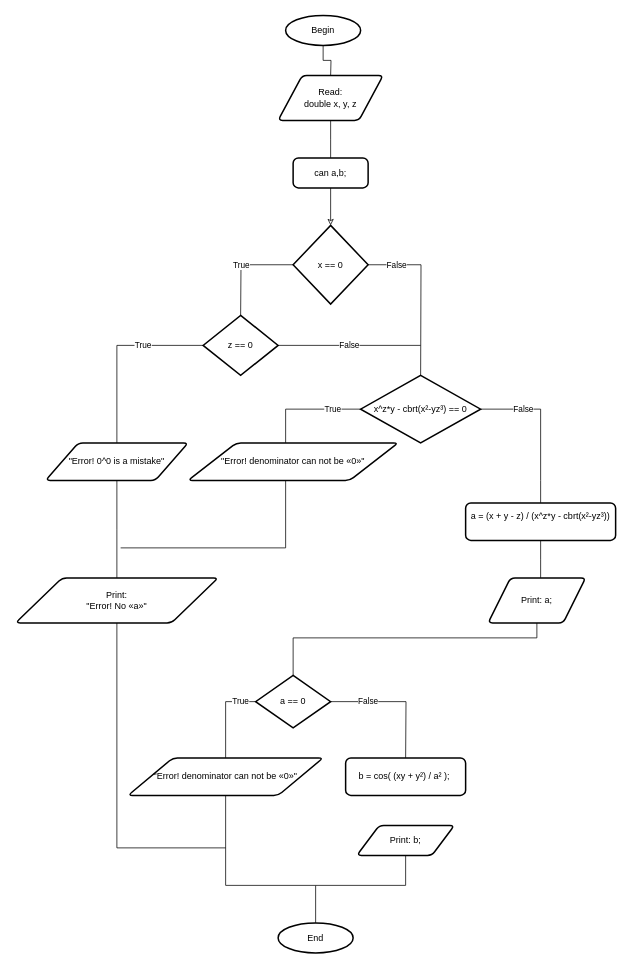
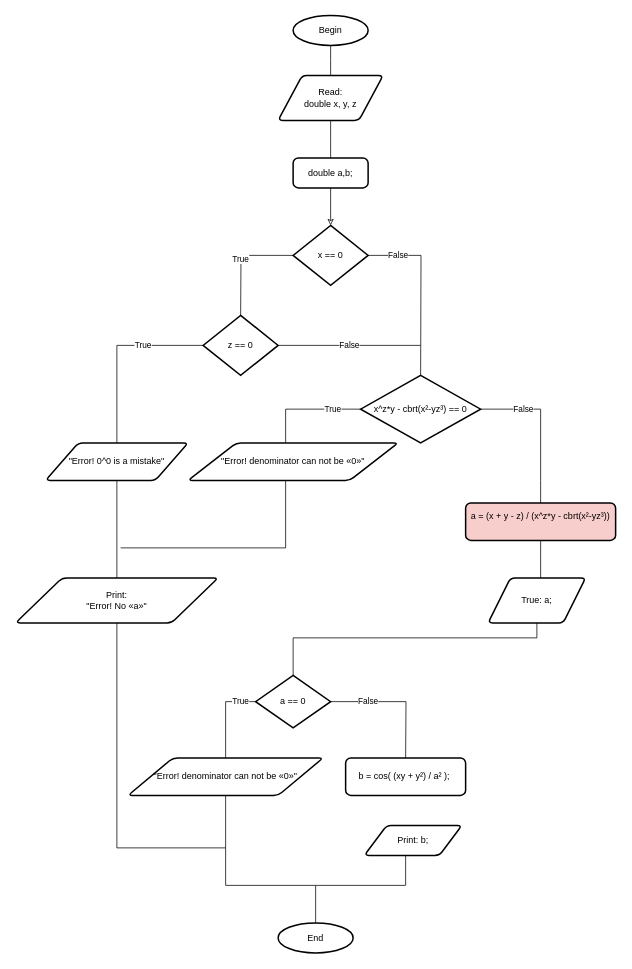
node "Begin": moved (323, 30) -> (330, 30)
node "can a,b;": label "can a,b;" -> "double a,b;"
node "x == 0": size 75x79 -> 75x60
node "a = (x + y - z) / (x^z*y - cbrt(x²-yz³))": fillcolor #ffffff -> #f8cecc
node "Print: a;": label "Print: a;" -> "True: a;"
node "Print: b;": moved (405, 840) -> (413, 840)
